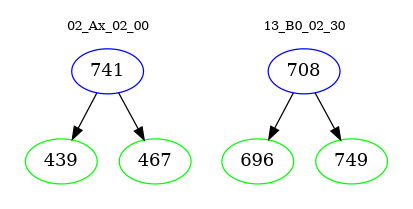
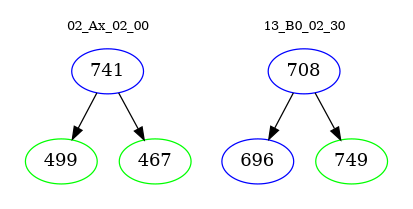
node "439": label "439" -> "499"
node "696": color green -> blue
